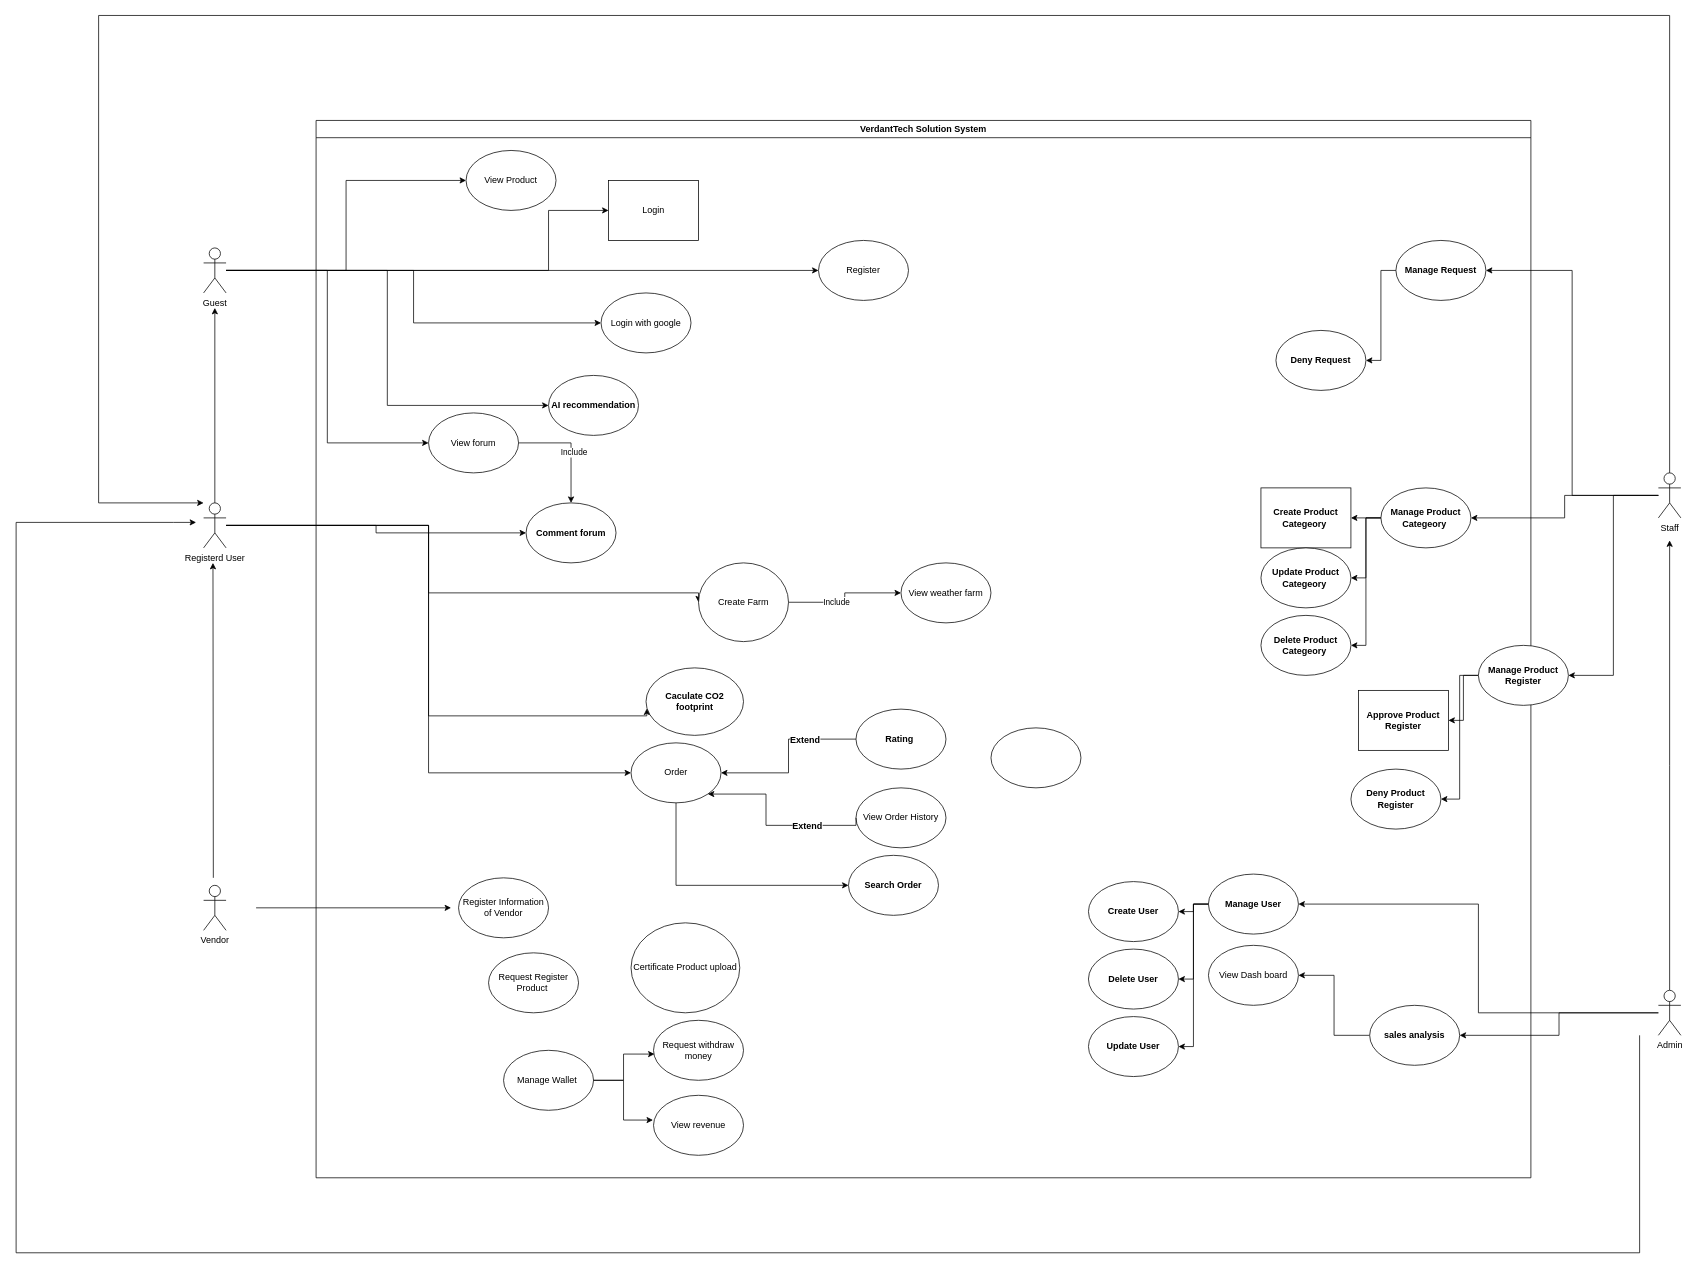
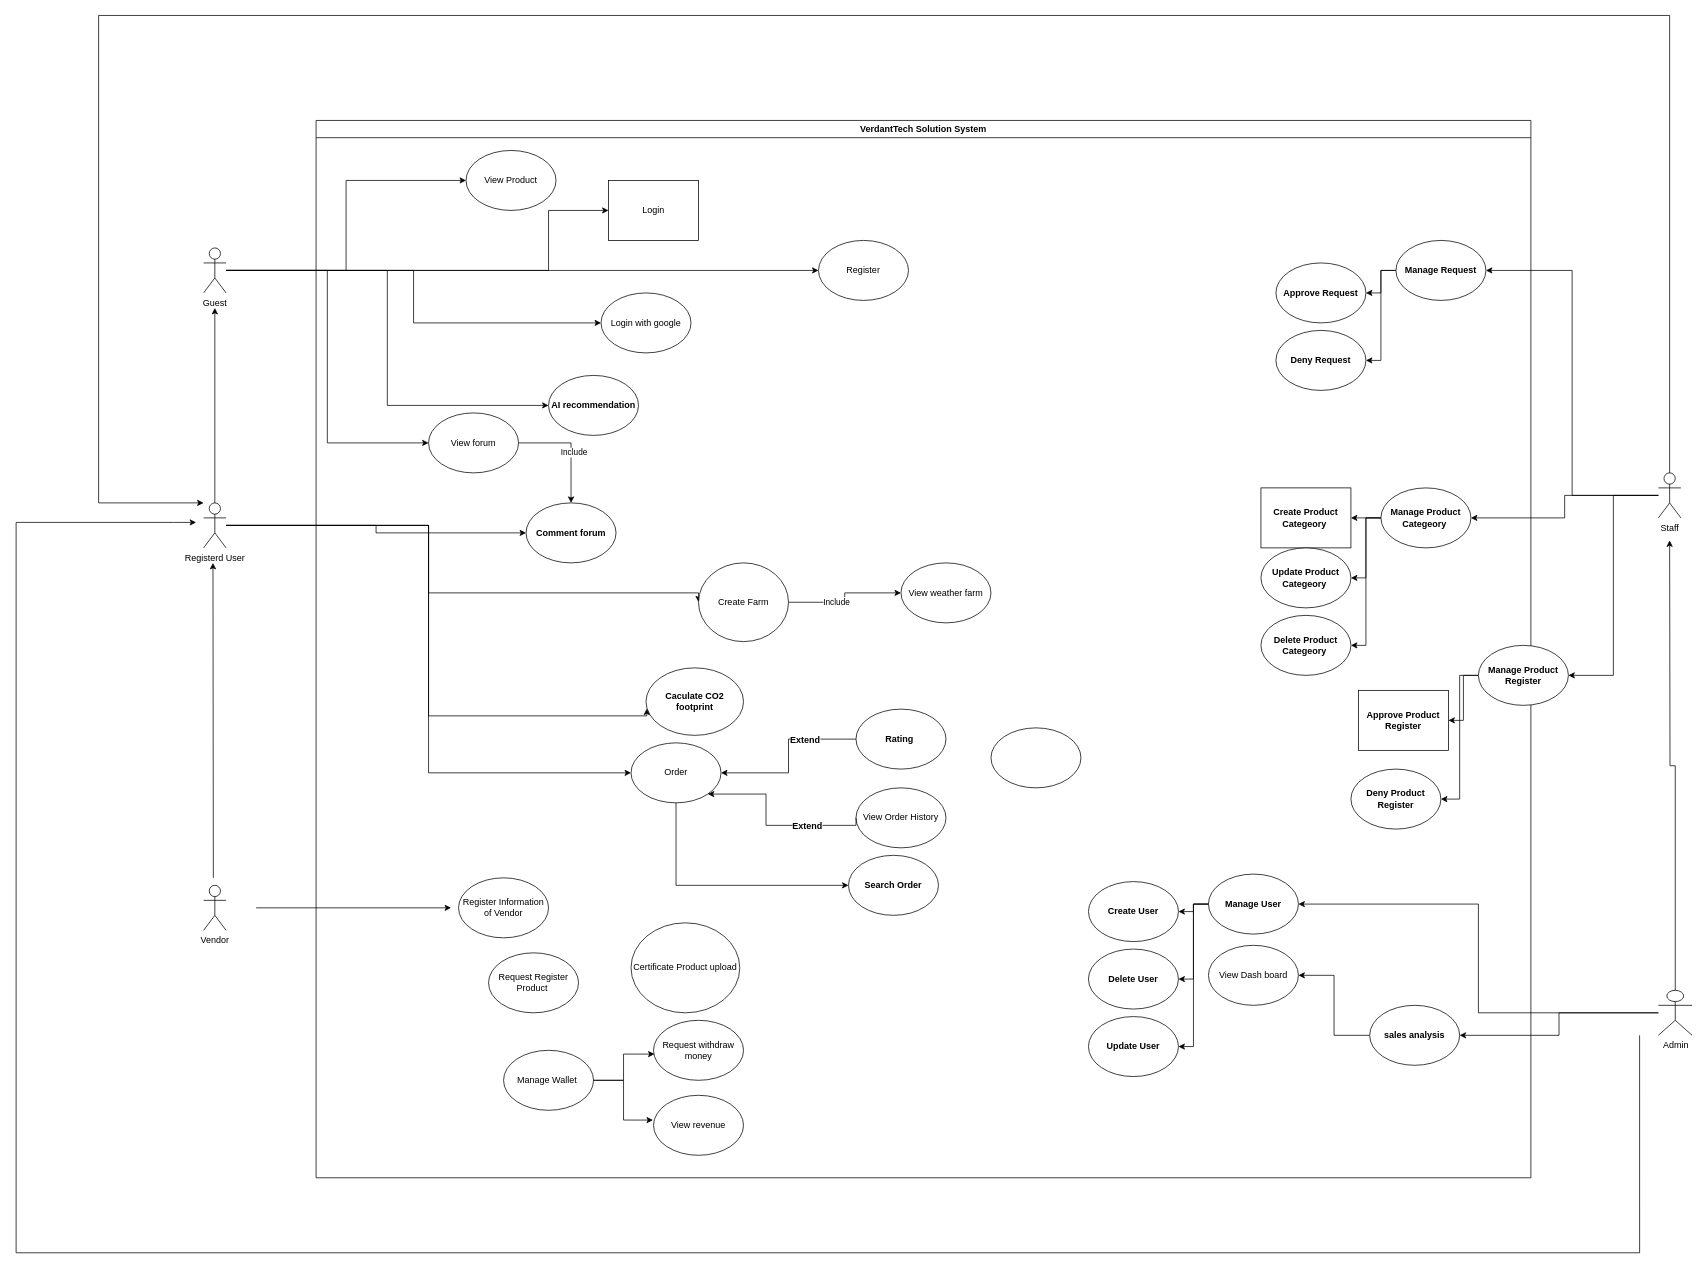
node "Approve Request": added
edge "Manage Request" -> "Approve Request": added
node "Admin": size 23x45 -> 34x45
